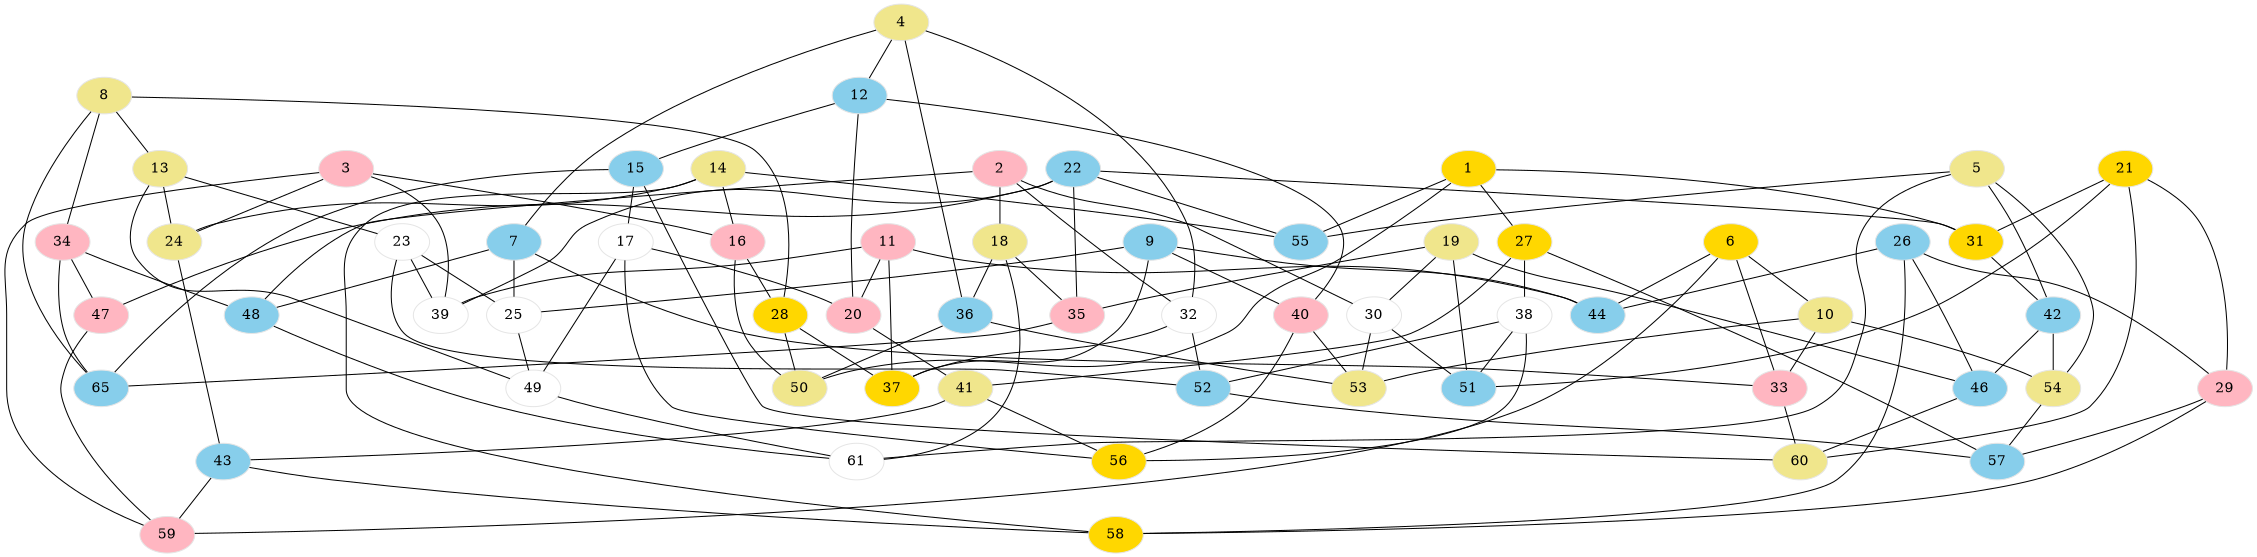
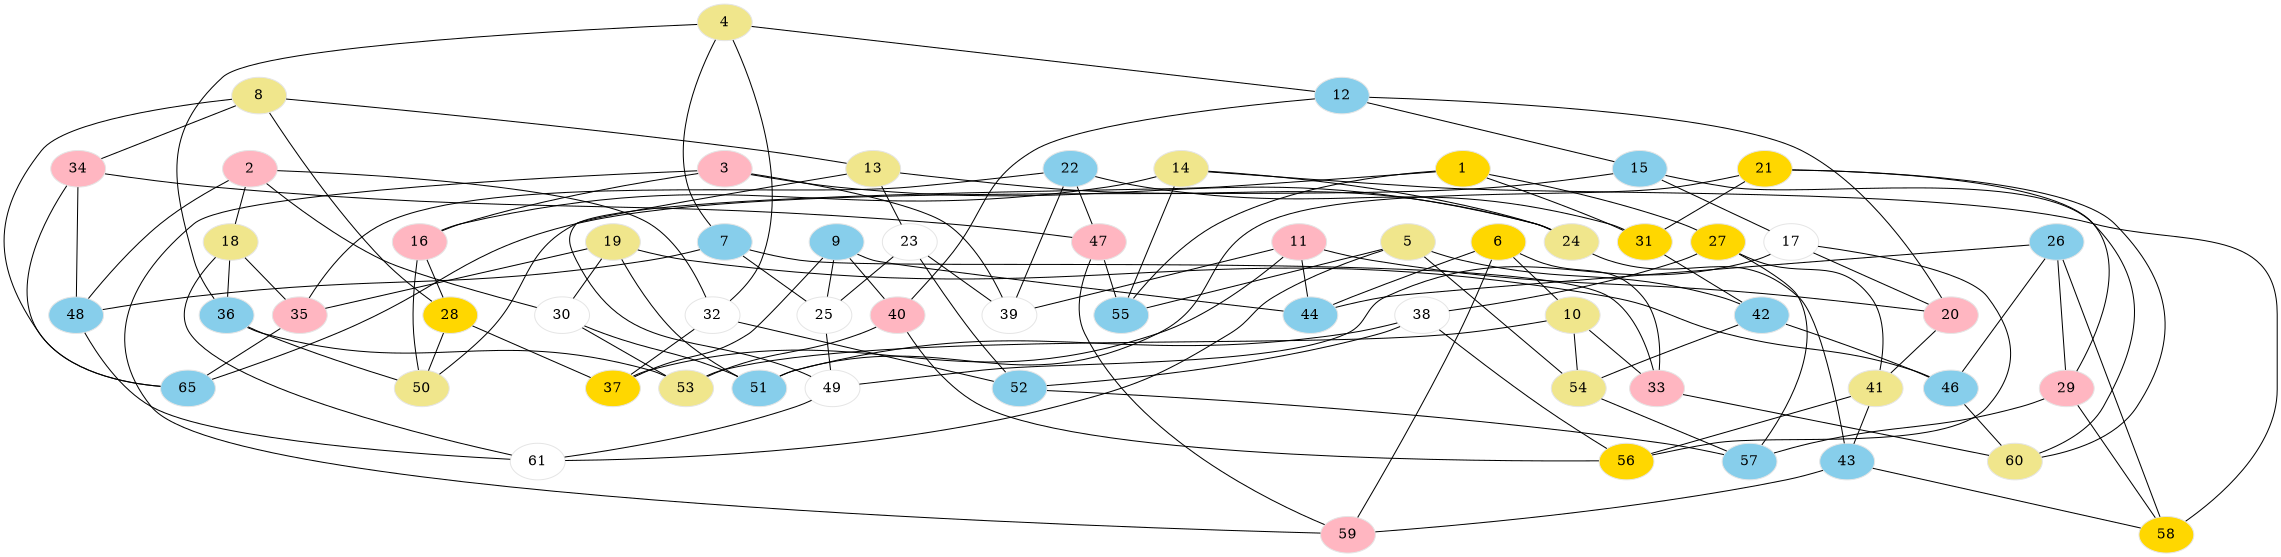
edge "22" -- "55": now "47" -- "55"
